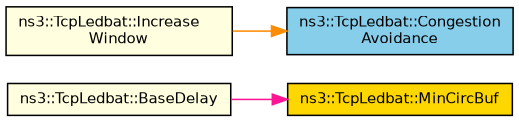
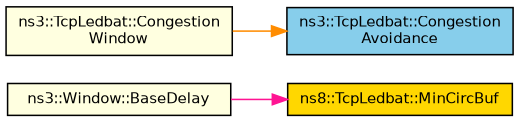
node "ns3::TcpLedbat::Increase Window": label "ns3::TcpLedbat::Increase Window" -> "ns3::TcpLedbat::Congestion Window"
node "ns3::TcpLedbat::BaseDelay": label "ns3::TcpLedbat::BaseDelay" -> "ns3::Window::BaseDelay"
node "ns3::TcpLedbat::MinCircBuf": label "ns3::TcpLedbat::MinCircBuf" -> "ns8::TcpLedbat::MinCircBuf"
